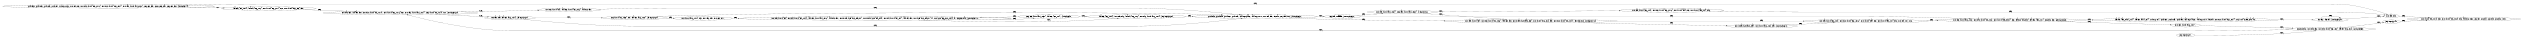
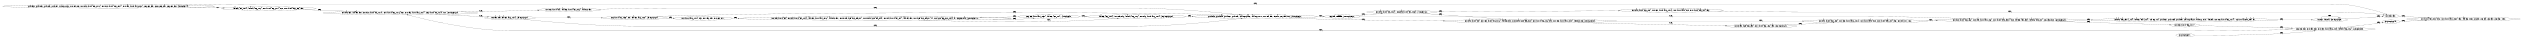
node "'mov eax, ebx',": label "'mov eax, ebx'," -> "'mov ebp, ebx',"
node "'cmp edi, 0xfffffffe', 'jne 0x8050660',": label "'cmp edi, 0xfffffffe', 'jne 0x8050660'," -> "'cmp edi, 0xfffffffe', 'jne 0x8050060',"
